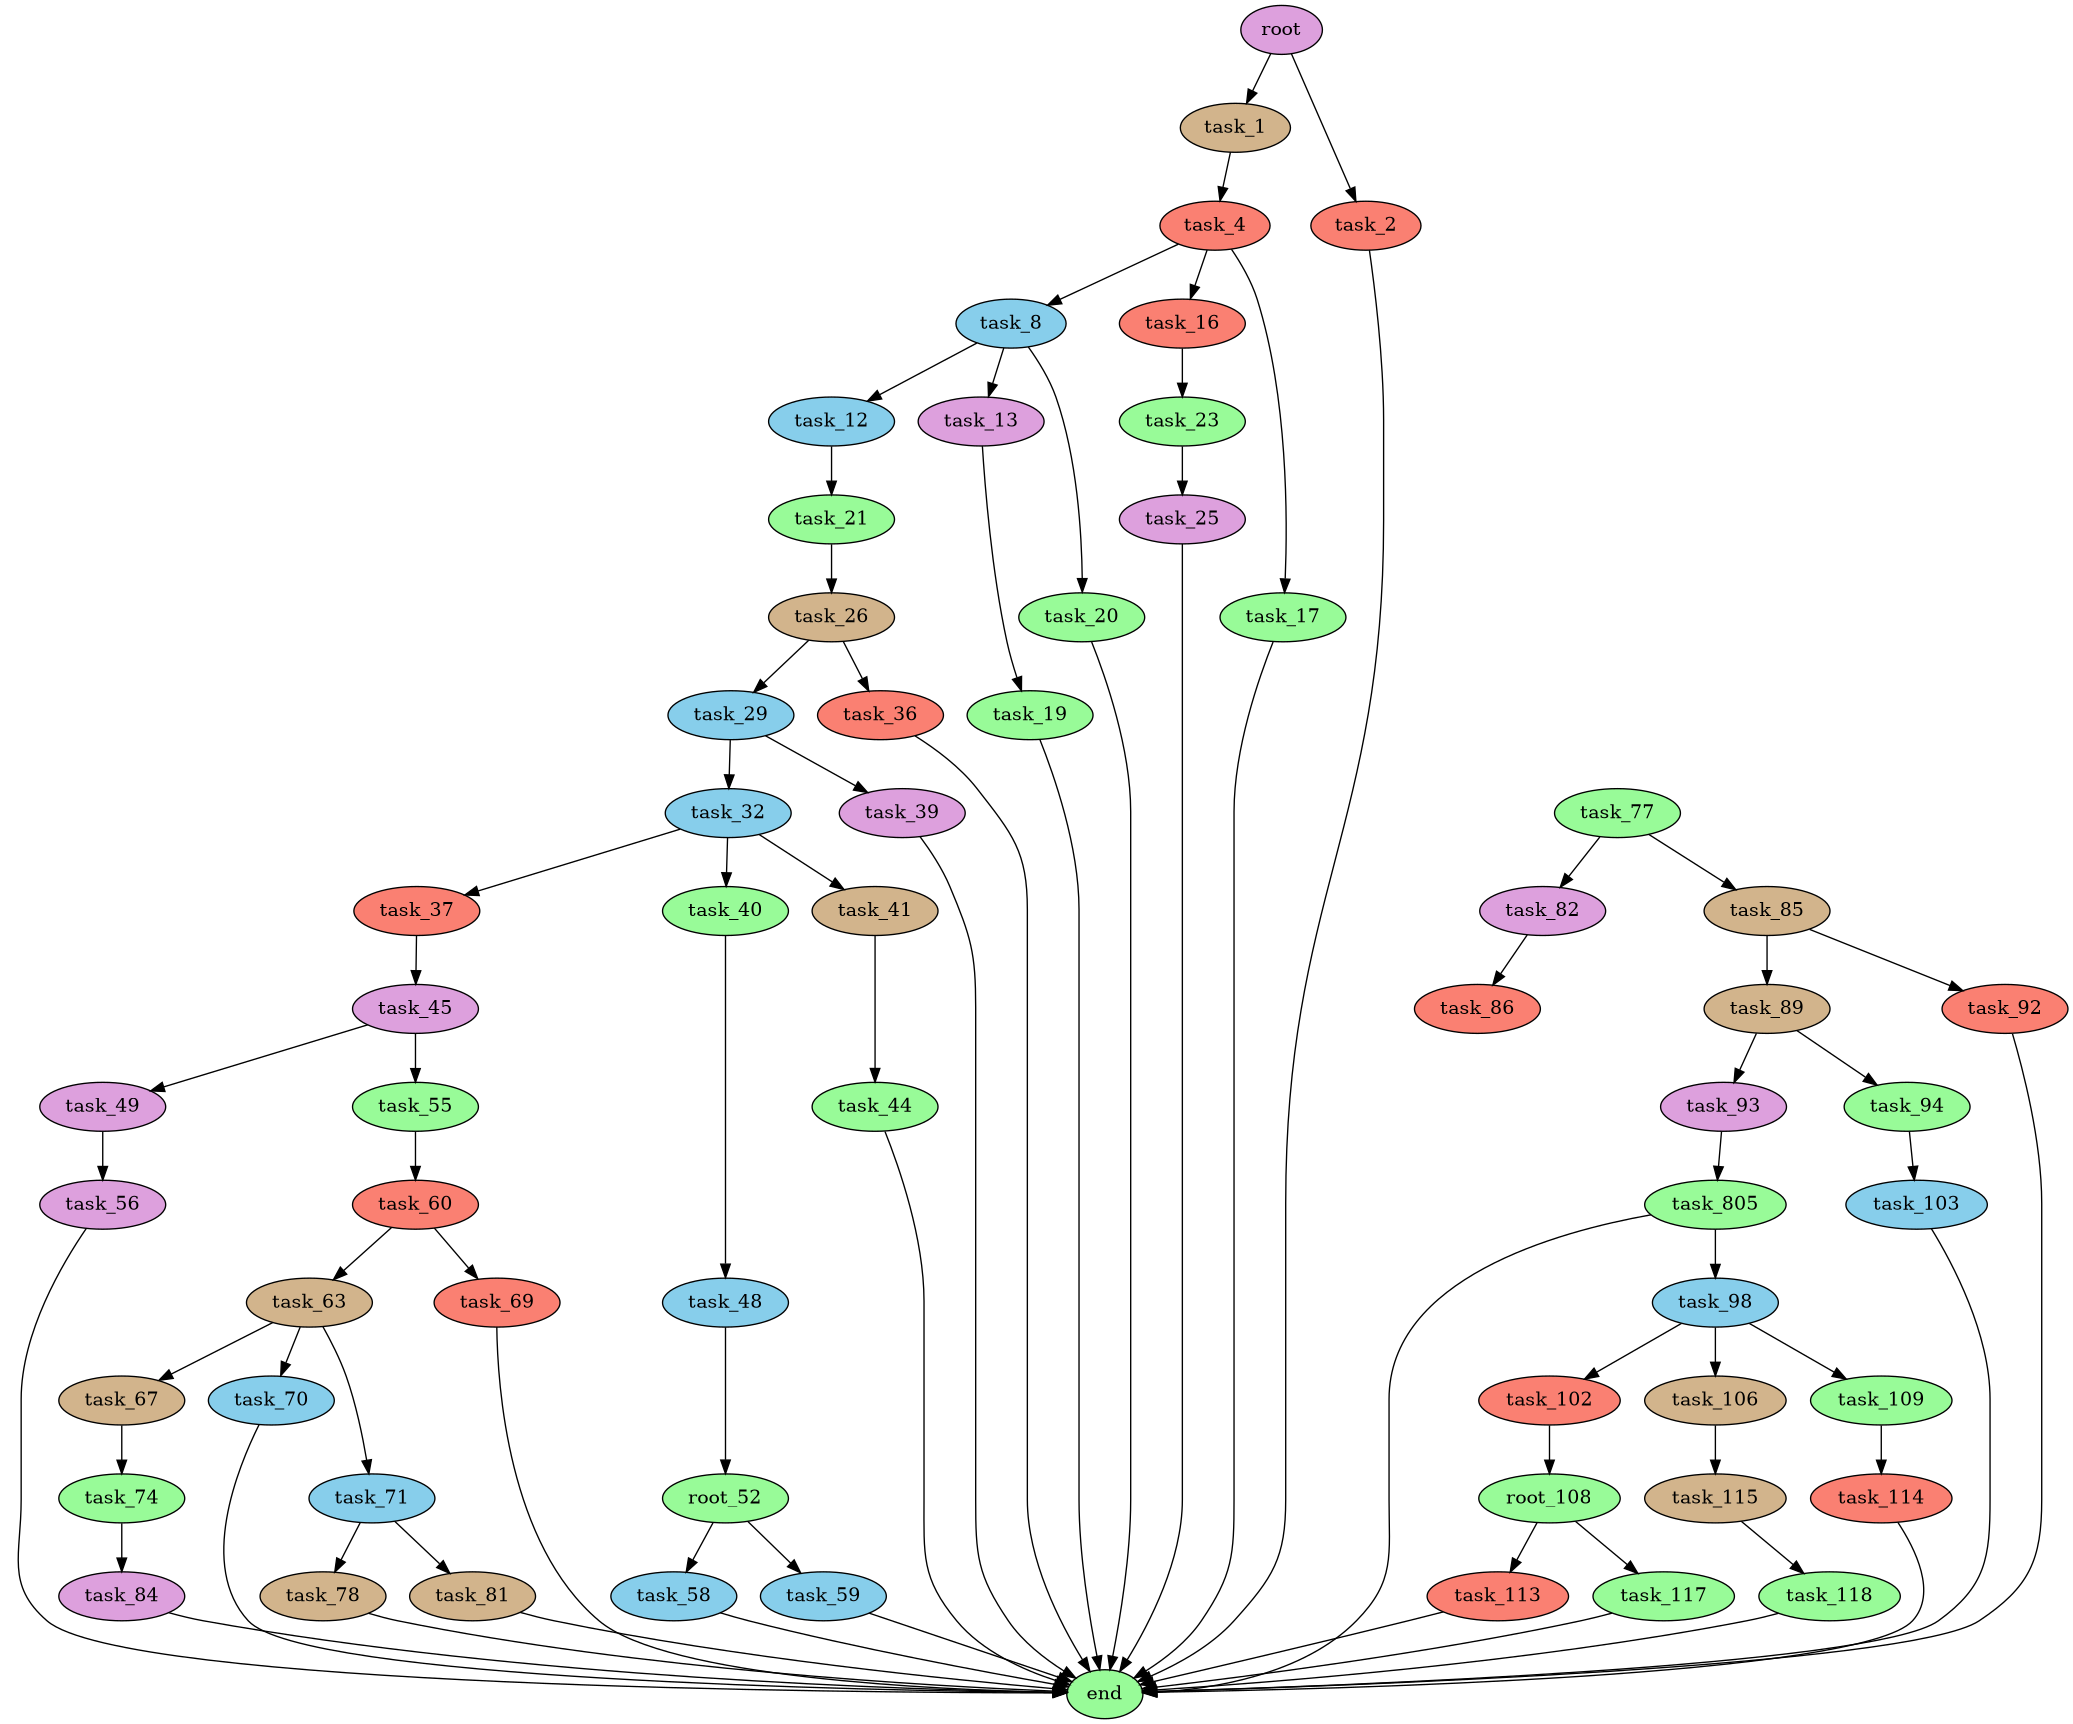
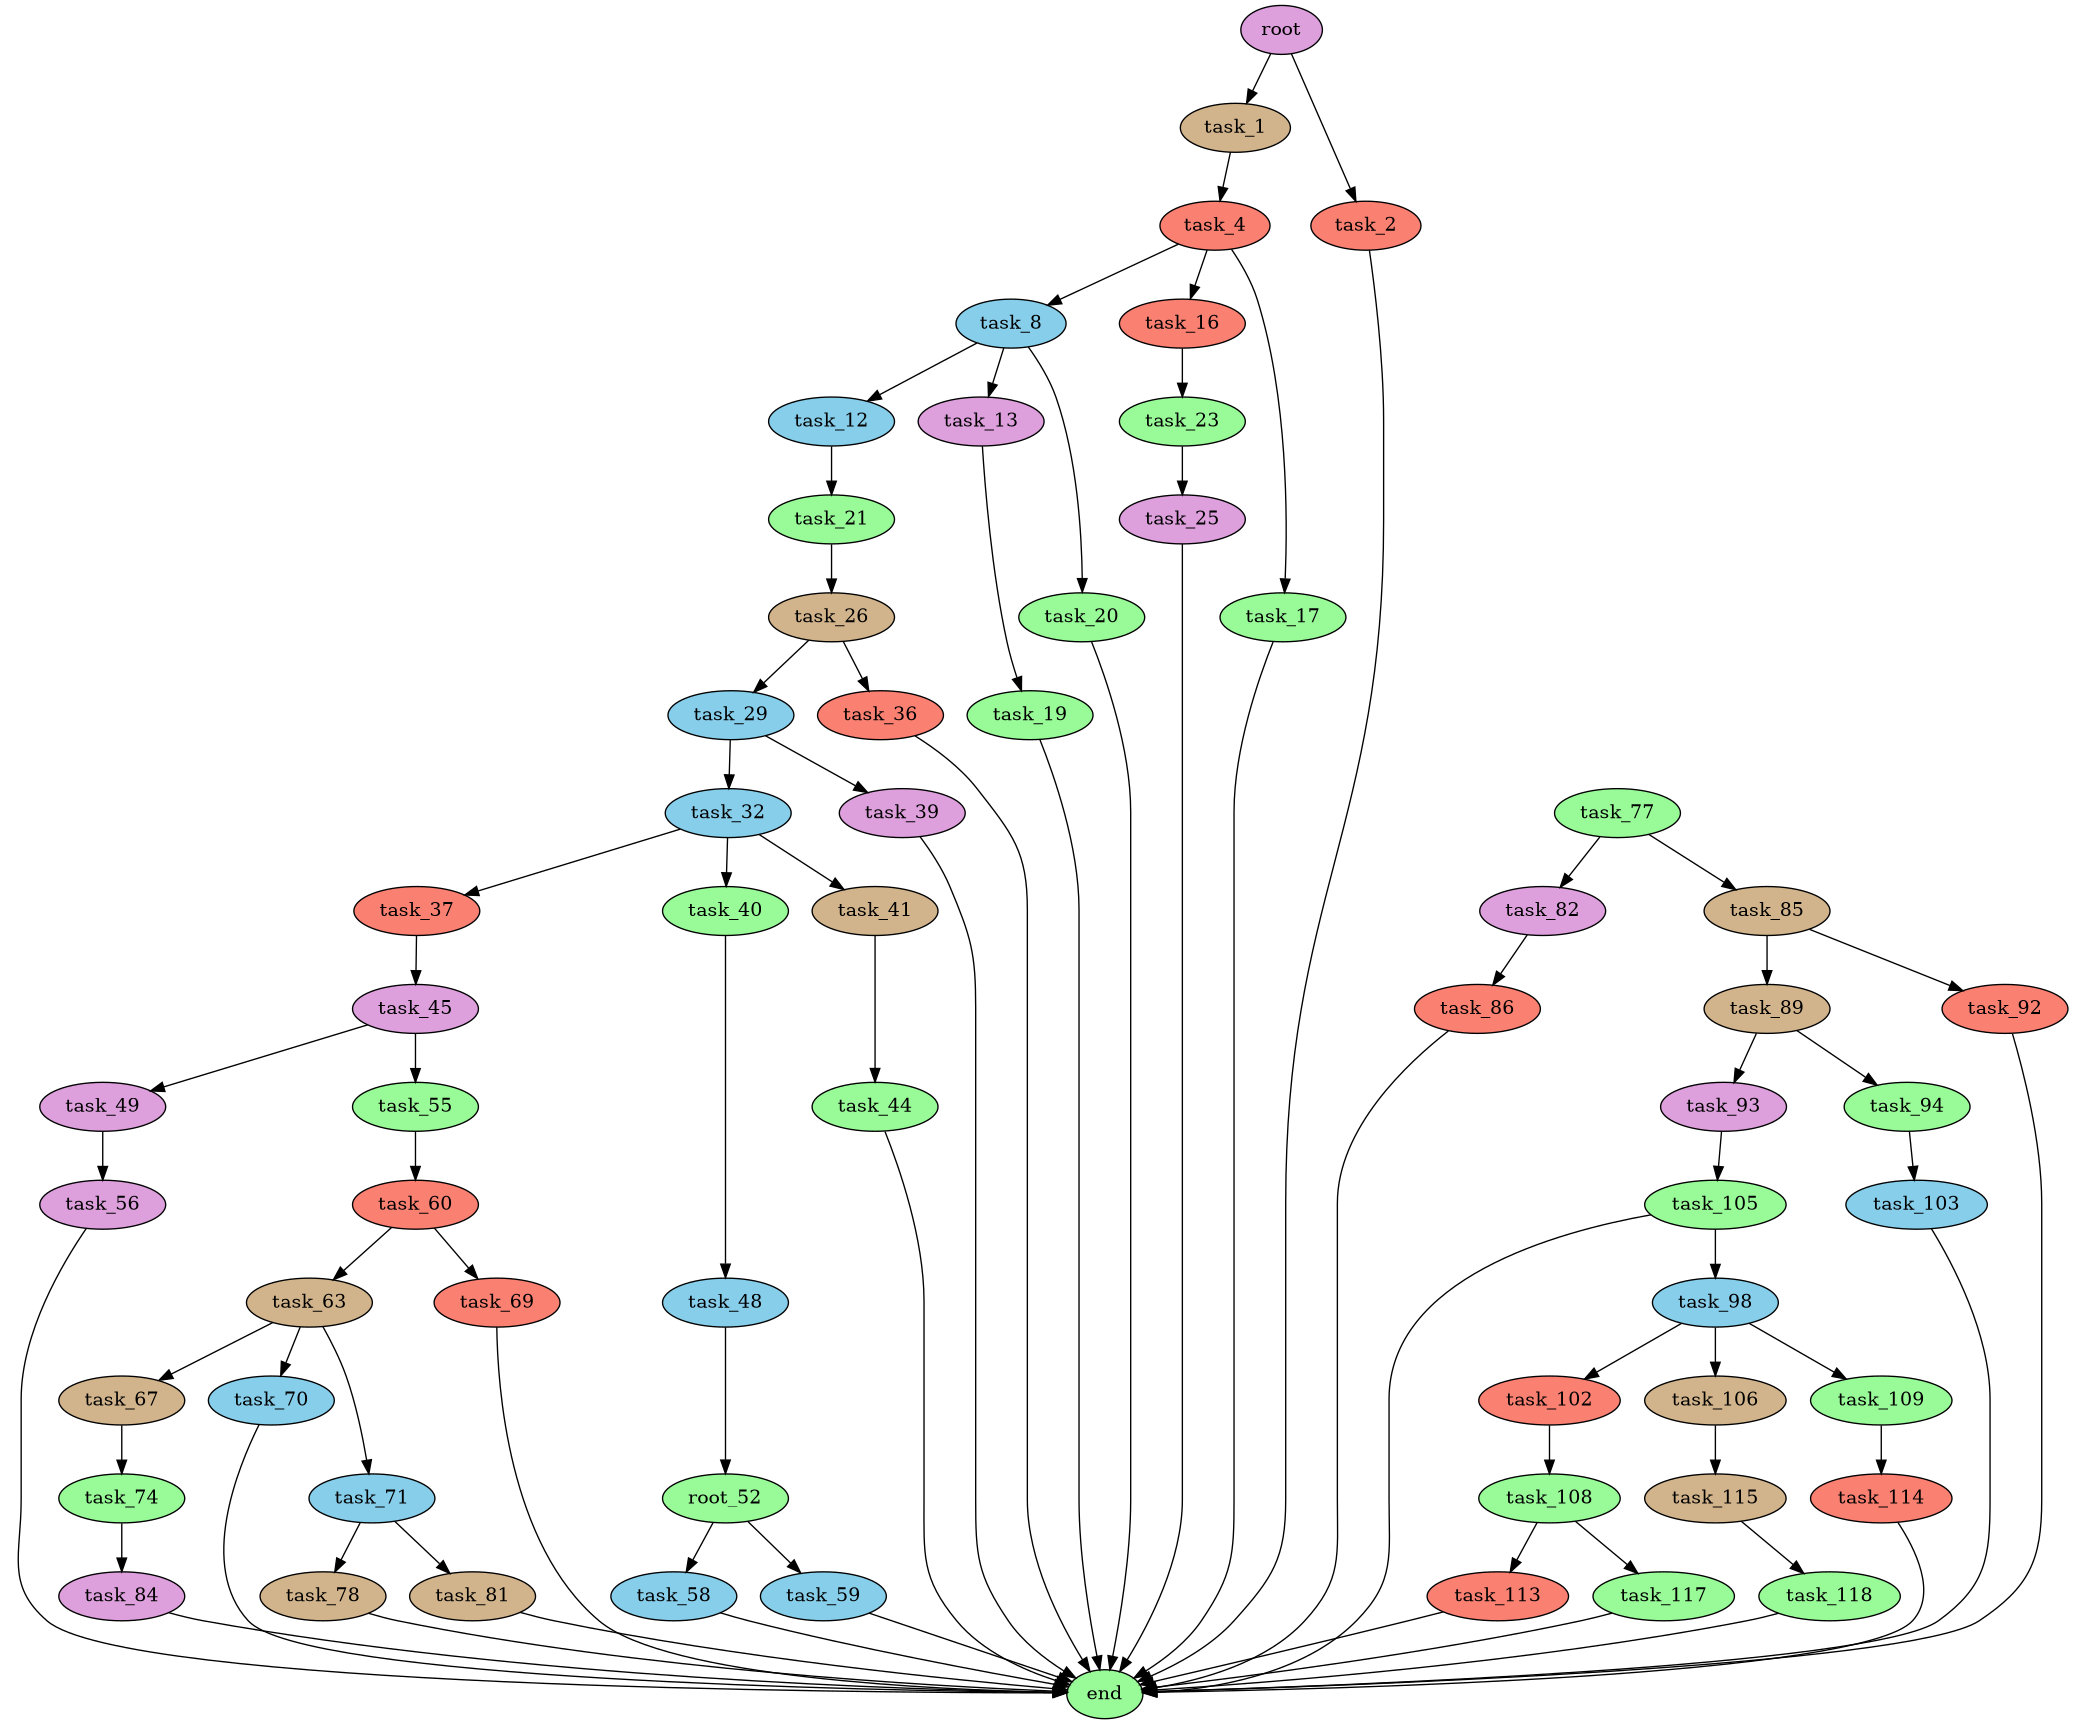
node "task_805": label "task_805" -> "task_105"
edge "task_86" -> "end": added
node "root_108": label "root_108" -> "task_108"
